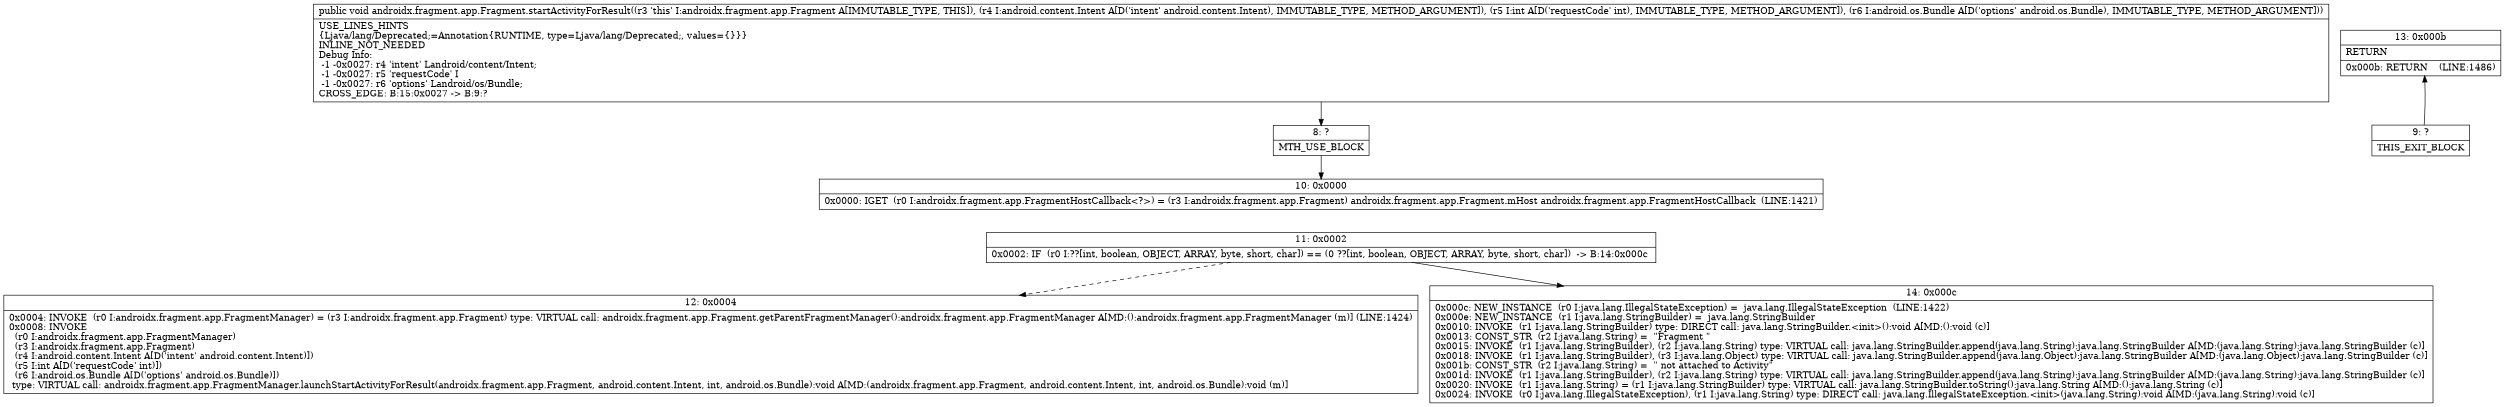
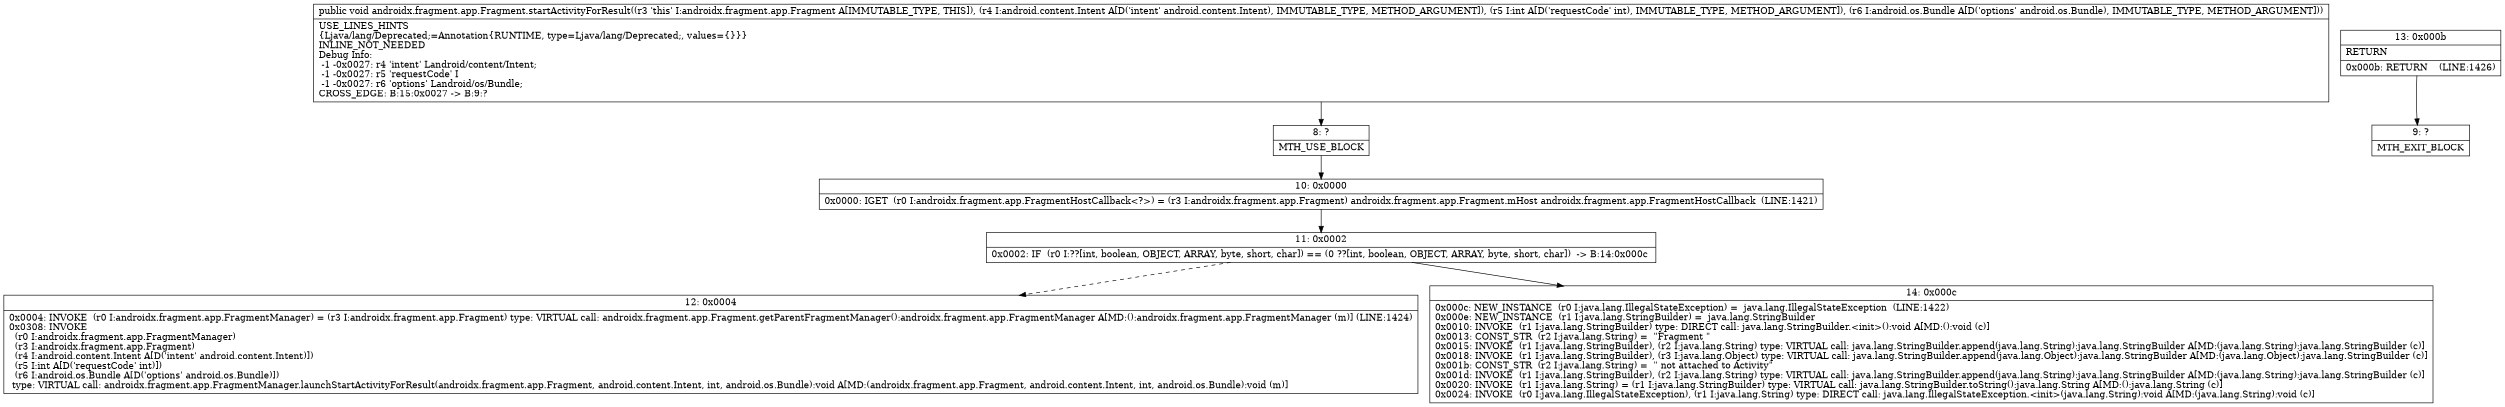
node "13: 0x000b": text "0x000b: RETURN    (LINE:1486)" -> "0x000b: RETURN    (LINE:1426)"
edge "9: ?" -> "13: 0x000b": reversed
node "9: ?": text "THIS_EXIT_BLOCK" -> "MTH_EXIT_BLOCK"
edge "10: 0x0000" -> "11: 0x0002": added
node "12: 0x0004": text "0x0008: INVOKE" -> "0x0308: INVOKE"
